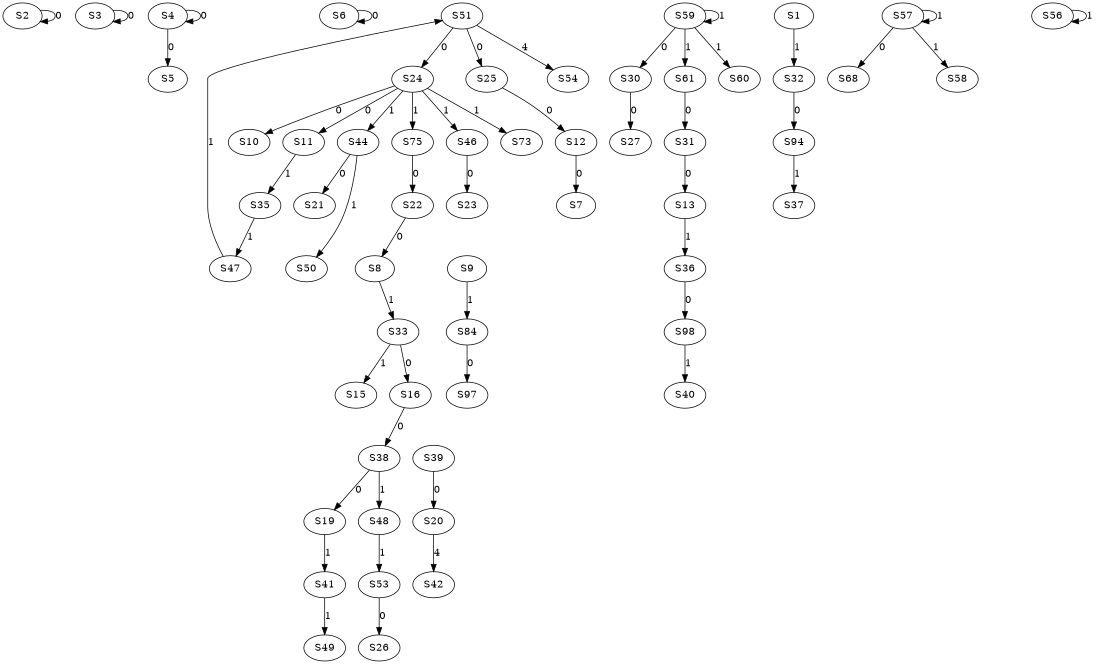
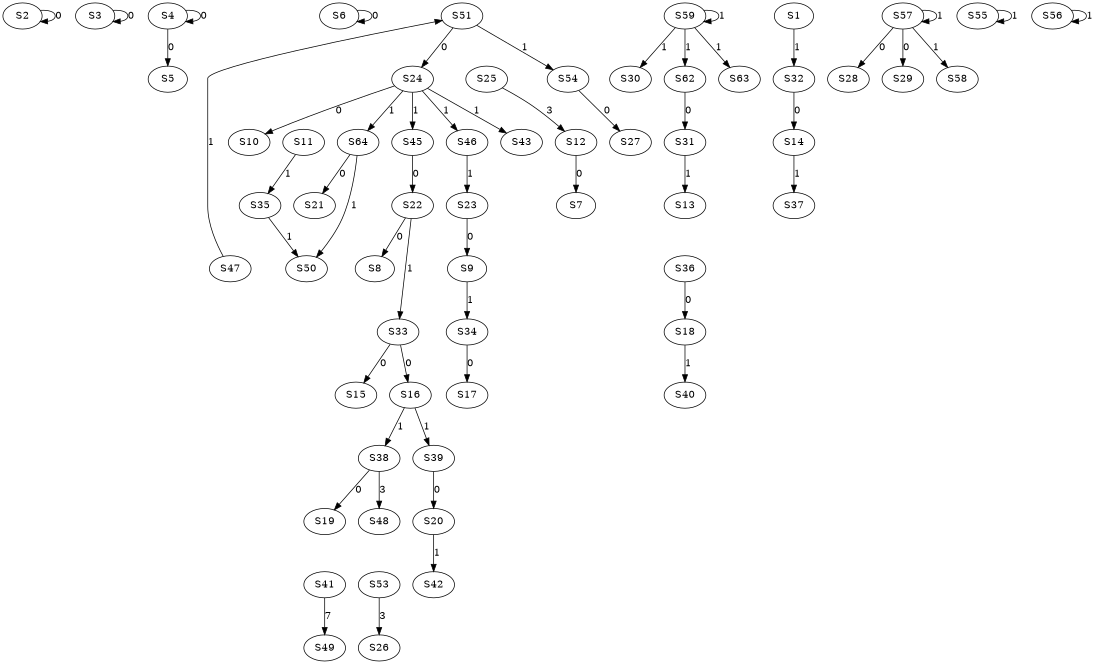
node "S55": added
edge "S51" -> "S25": removed, label "0"
edge "S51" -> "S54": label "4" -> "1"
edge "S59" -> "S30": label "0" -> "1"
node "S61": label "S61" -> "S62"
node "S60": label "S60" -> "S63"
node "S68": label "S68" -> "S28"
node "S29": added
edge "S30" -> "S27": now "S54" -> "S27"
edge "S24" -> "S11": removed, label "0"
edge "S25" -> "S12": label "0" -> "3"
node "S44": label "S44" -> "S64"
node "S75": label "S75" -> "S45"
node "S73": label "S73" -> "S43"
node "S94": label "S94" -> "S14"
edge "S46" -> "S23": label "0" -> "1"
edge "S31" -> "S13": label "0" -> "1"
edge "S35" -> "S47": now "S35" -> "S50"
edge "S23" -> "S9": added, label "0"
edge "S13" -> "S36": removed, label "1"
edge "S8" -> "S33": now "S22" -> "S33"
node "S84": label "S84" -> "S34"
node "S98": label "S98" -> "S18"
edge "S33" -> "S15": label "1" -> "0"
node "S97": label "S97" -> "S17"
edge "S16" -> "S39": added, label "1"
edge "S16" -> "S38": label "0" -> "1"
edge "S38" -> "S48": label "1" -> "3"
edge "S19" -> "S41": removed, label "1"
edge "S48" -> "S53": removed, label "1"
edge "S20" -> "S42": label "4" -> "1"
edge "S41" -> "S49": label "1" -> "7"
edge "S53" -> "S26": label "0" -> "3"
